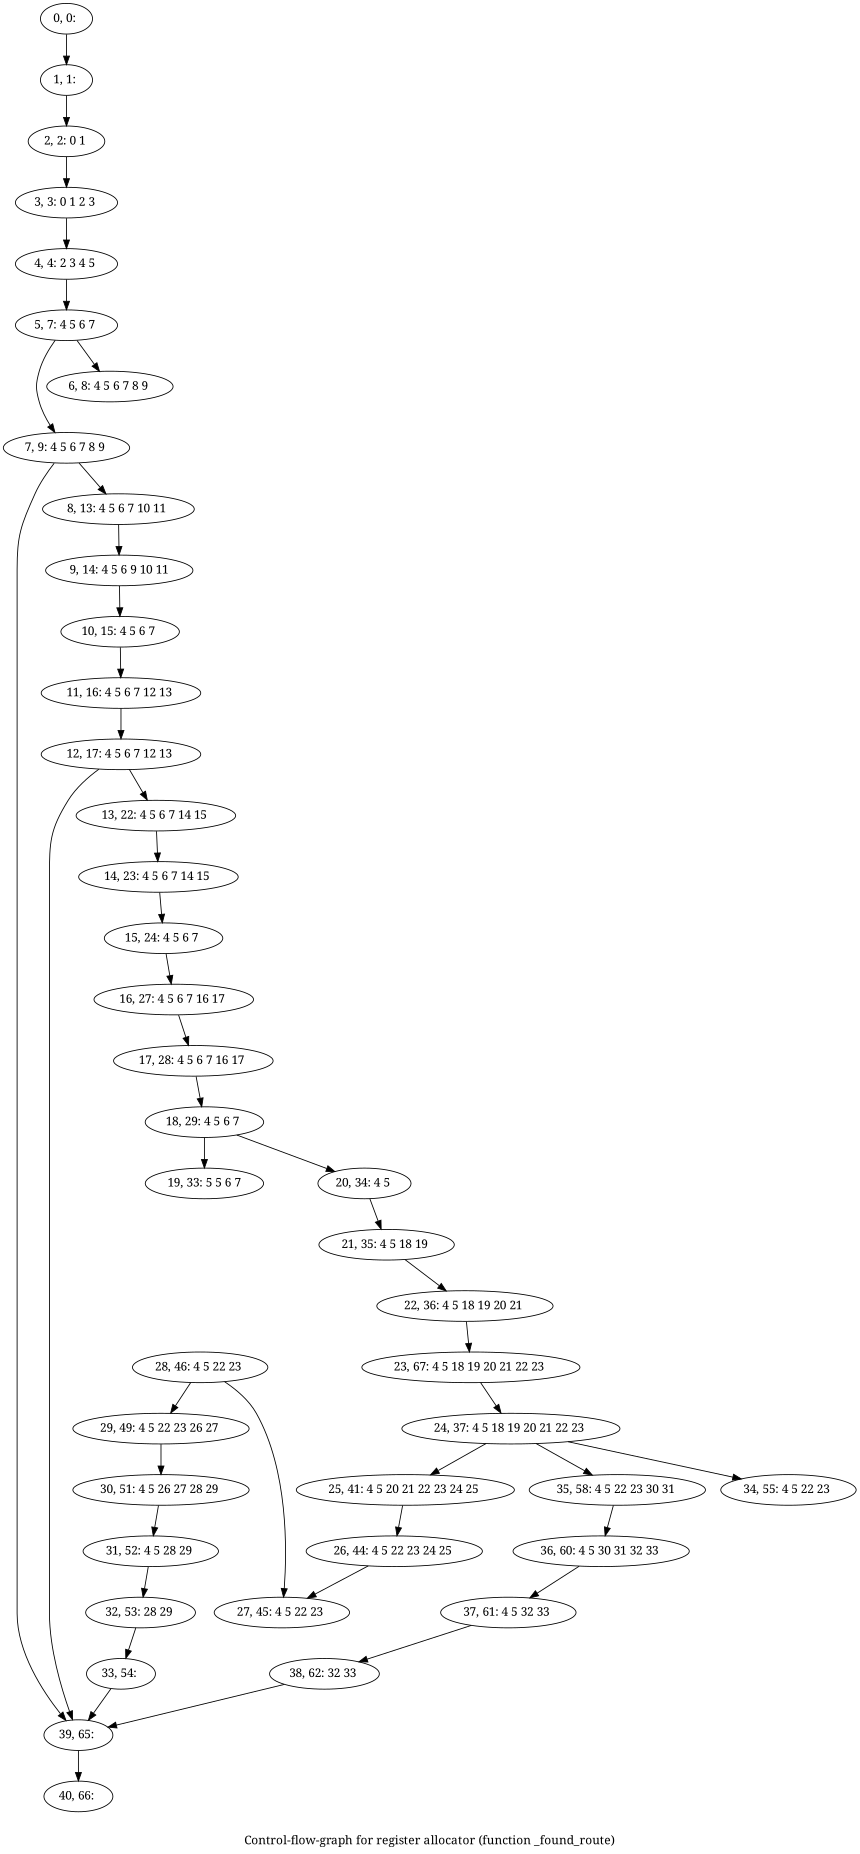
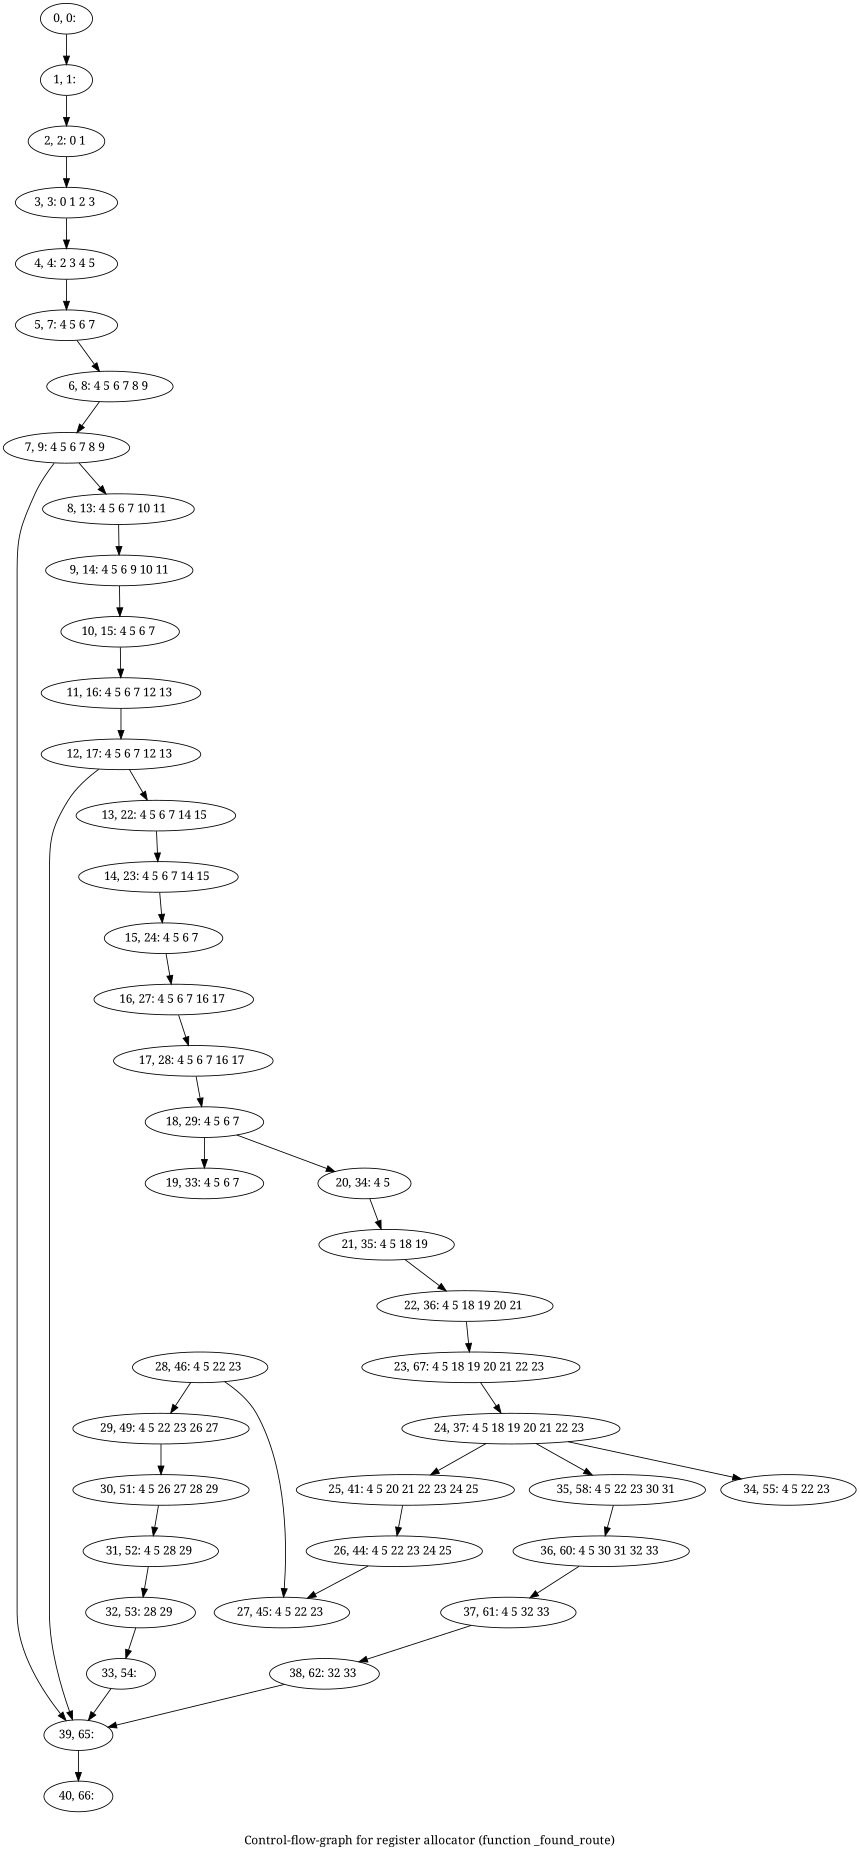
edge "5, 7: 4 5 6 7" -> "7, 9: 4 5 6 7 8 9": now "6, 8: 4 5 6 7 8 9" -> "7, 9: 4 5 6 7 8 9"
node "19, 33: 5 5 6 7": label "19, 33: 5 5 6 7" -> "19, 33: 4 5 6 7"
